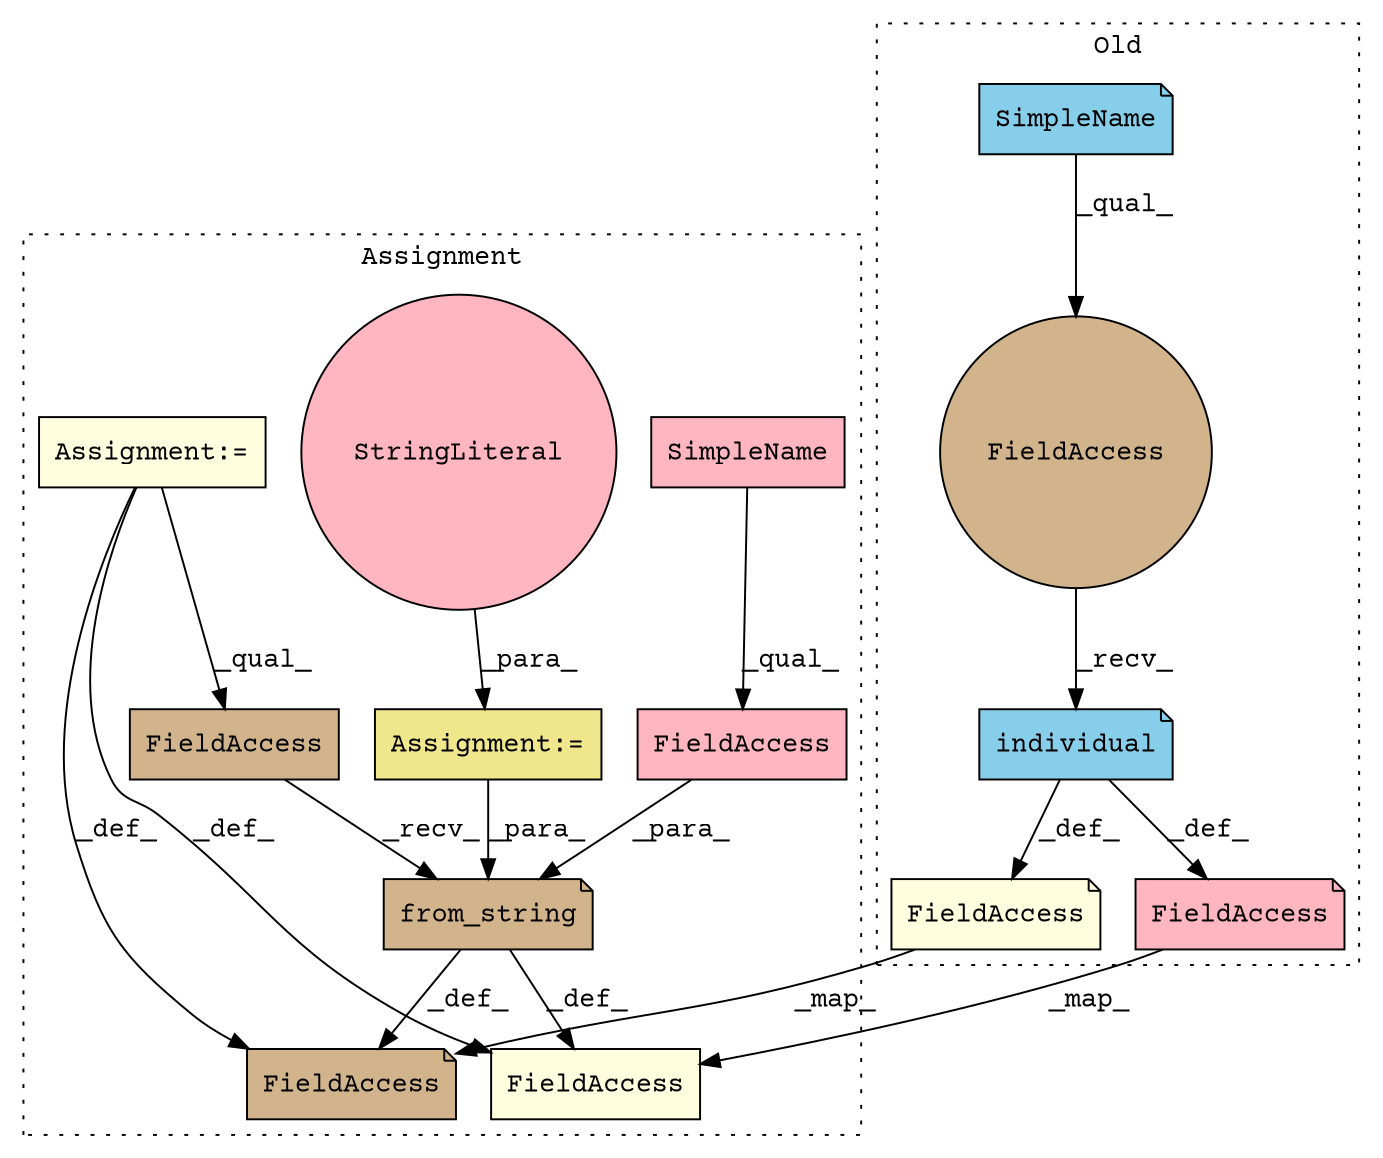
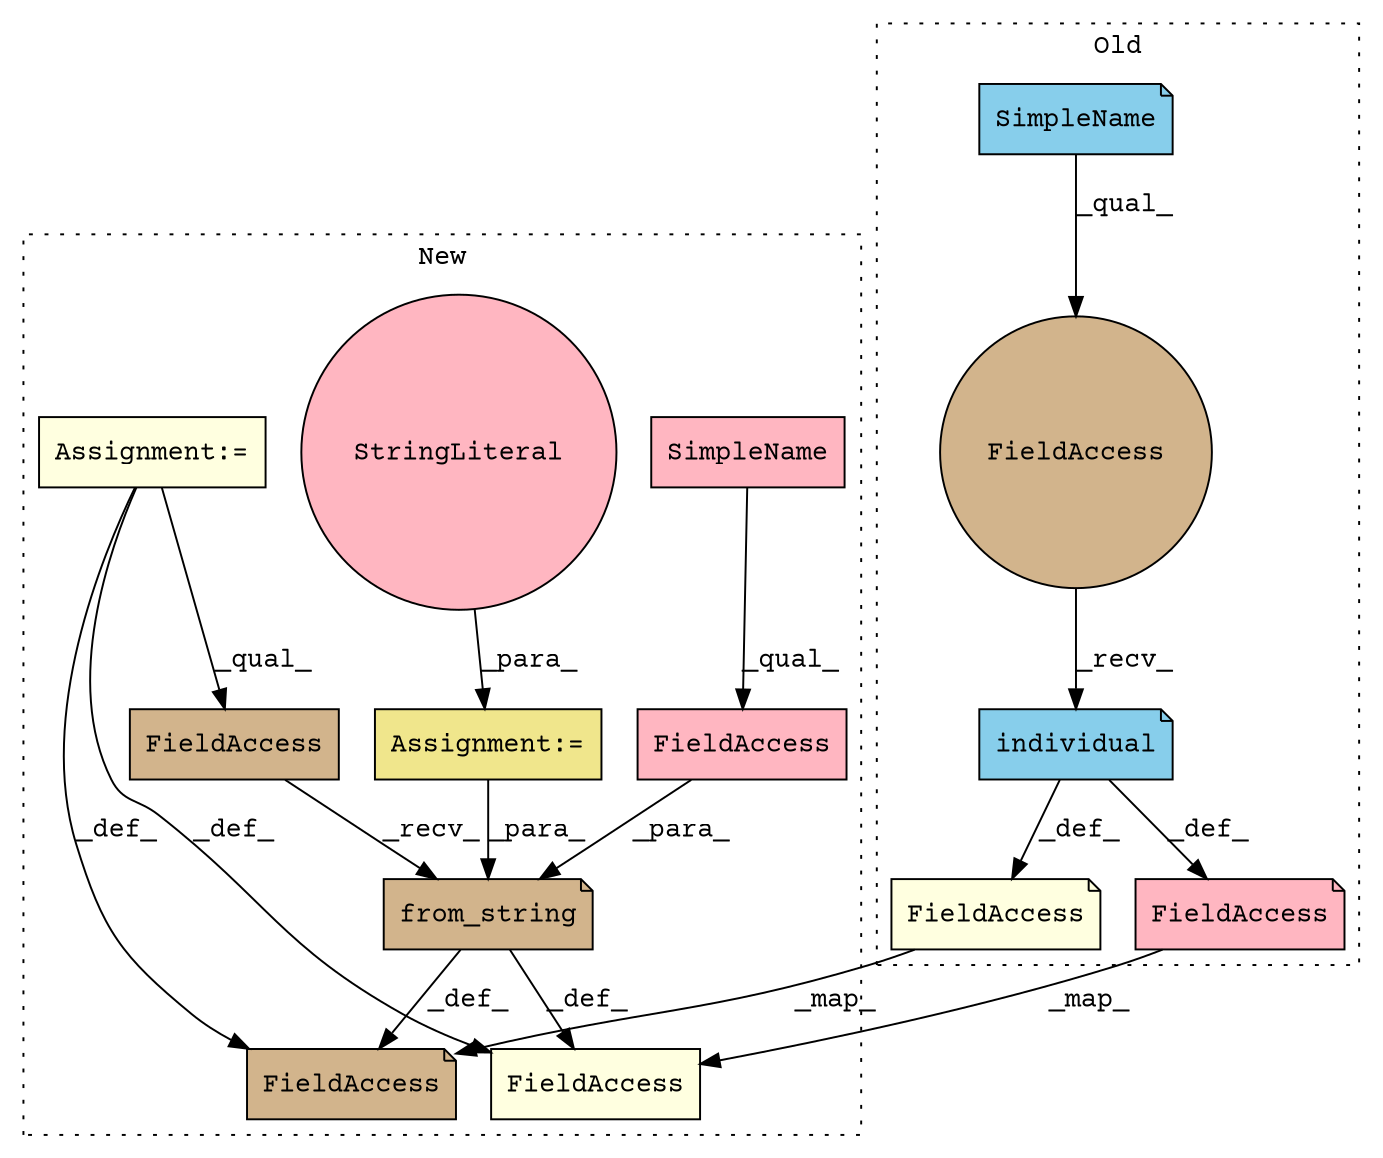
cluster "Assignment": label "Assignment" -> "New"
